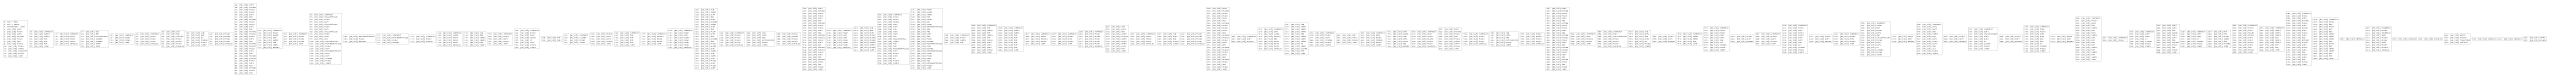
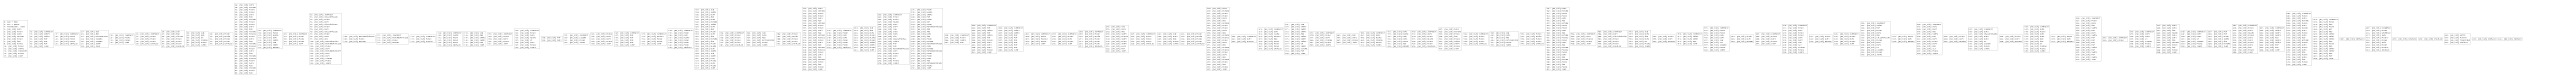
node "656: [NO_SSA] SWAP2 657: [NO_SSA] PUSH23": removed
